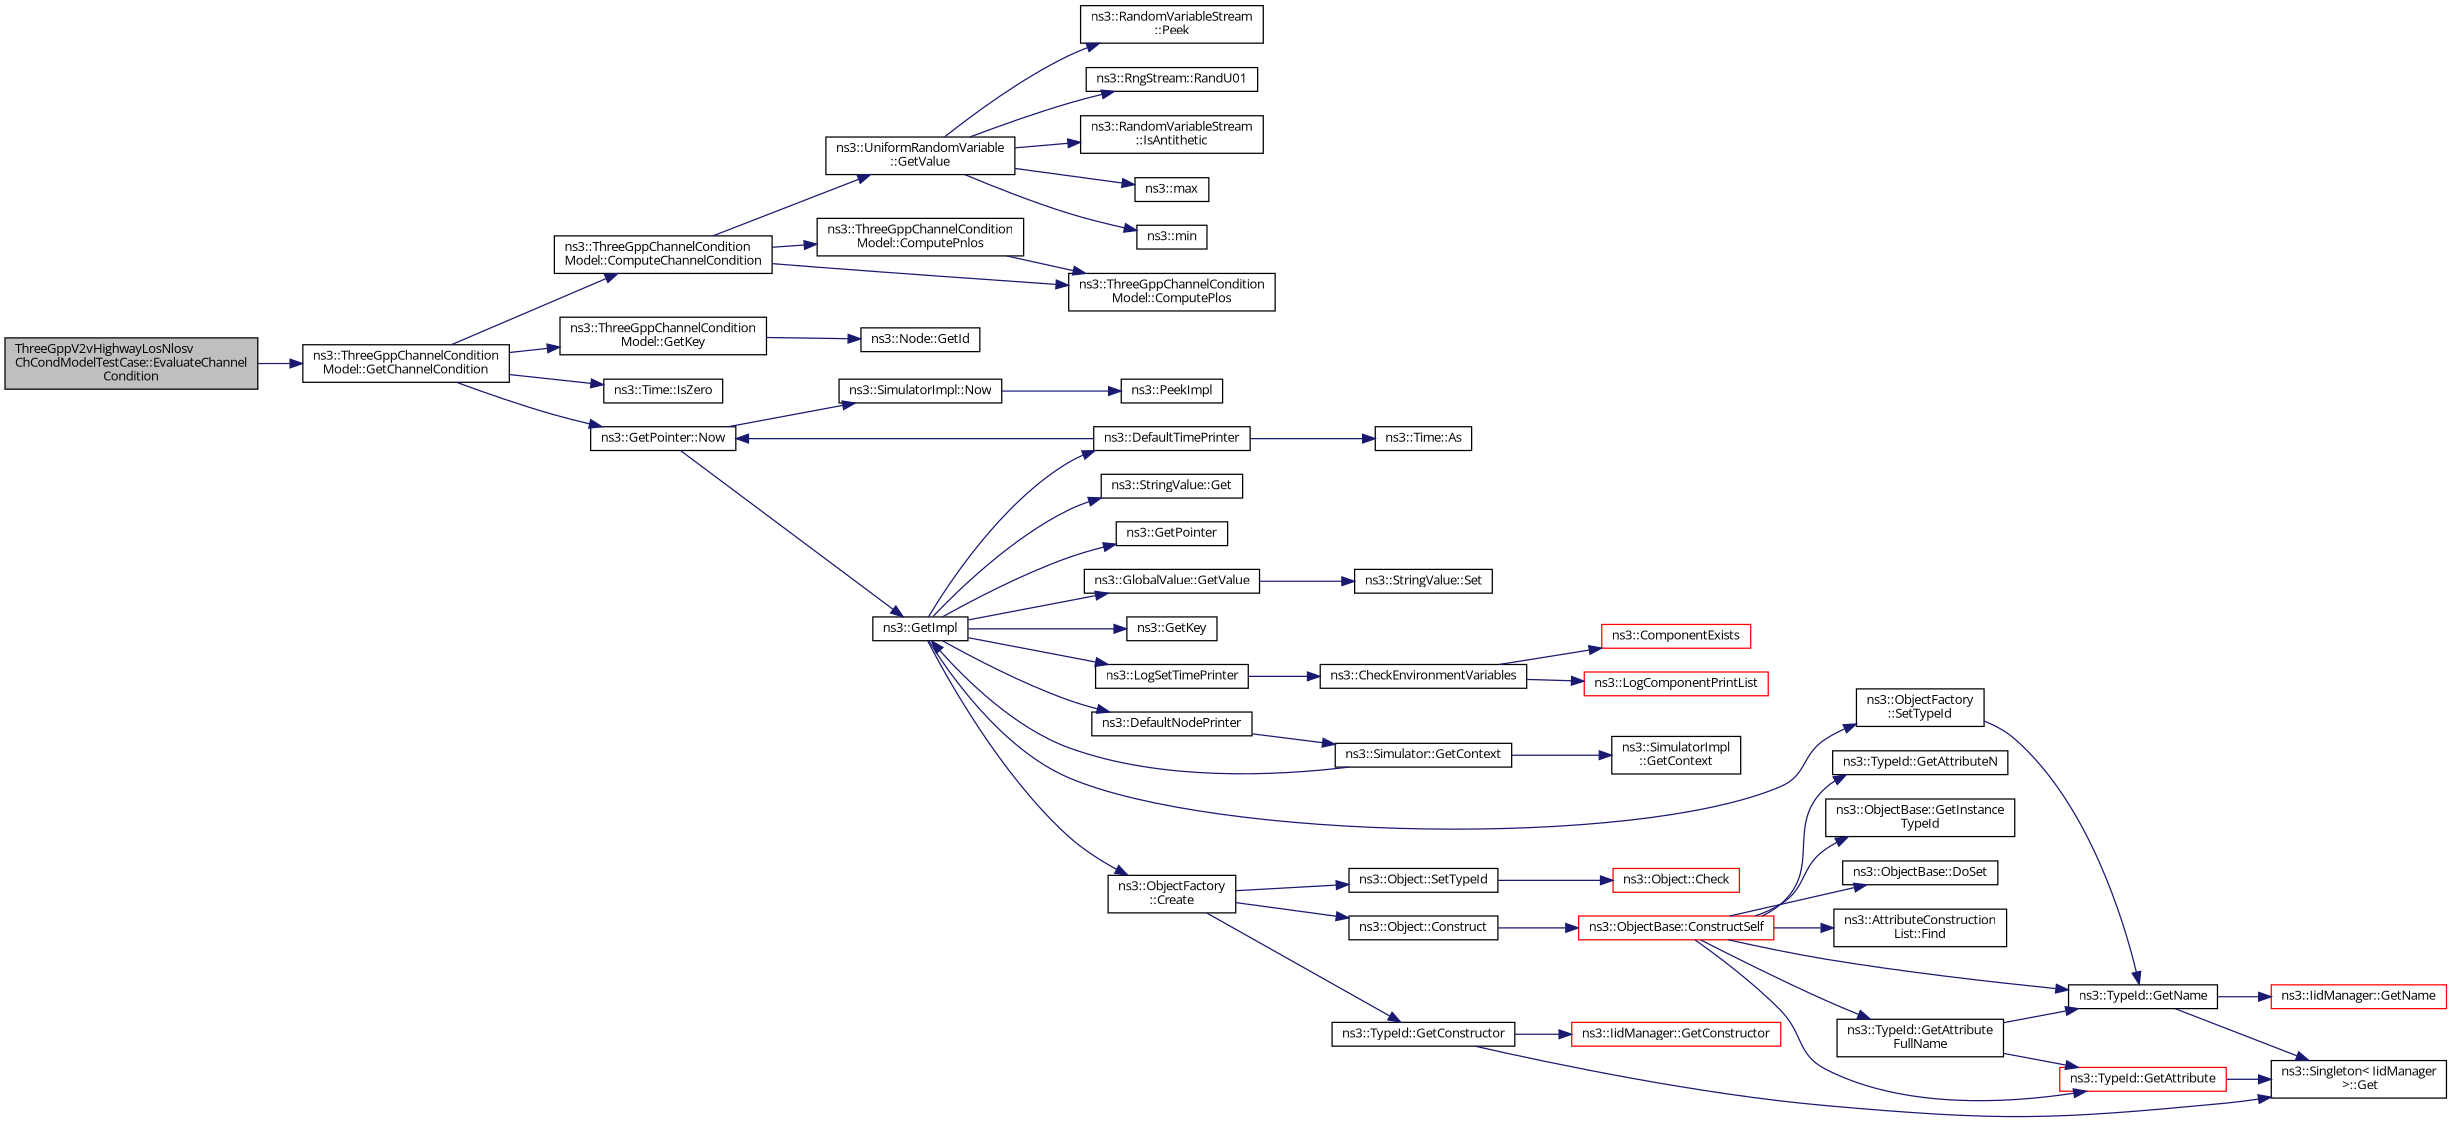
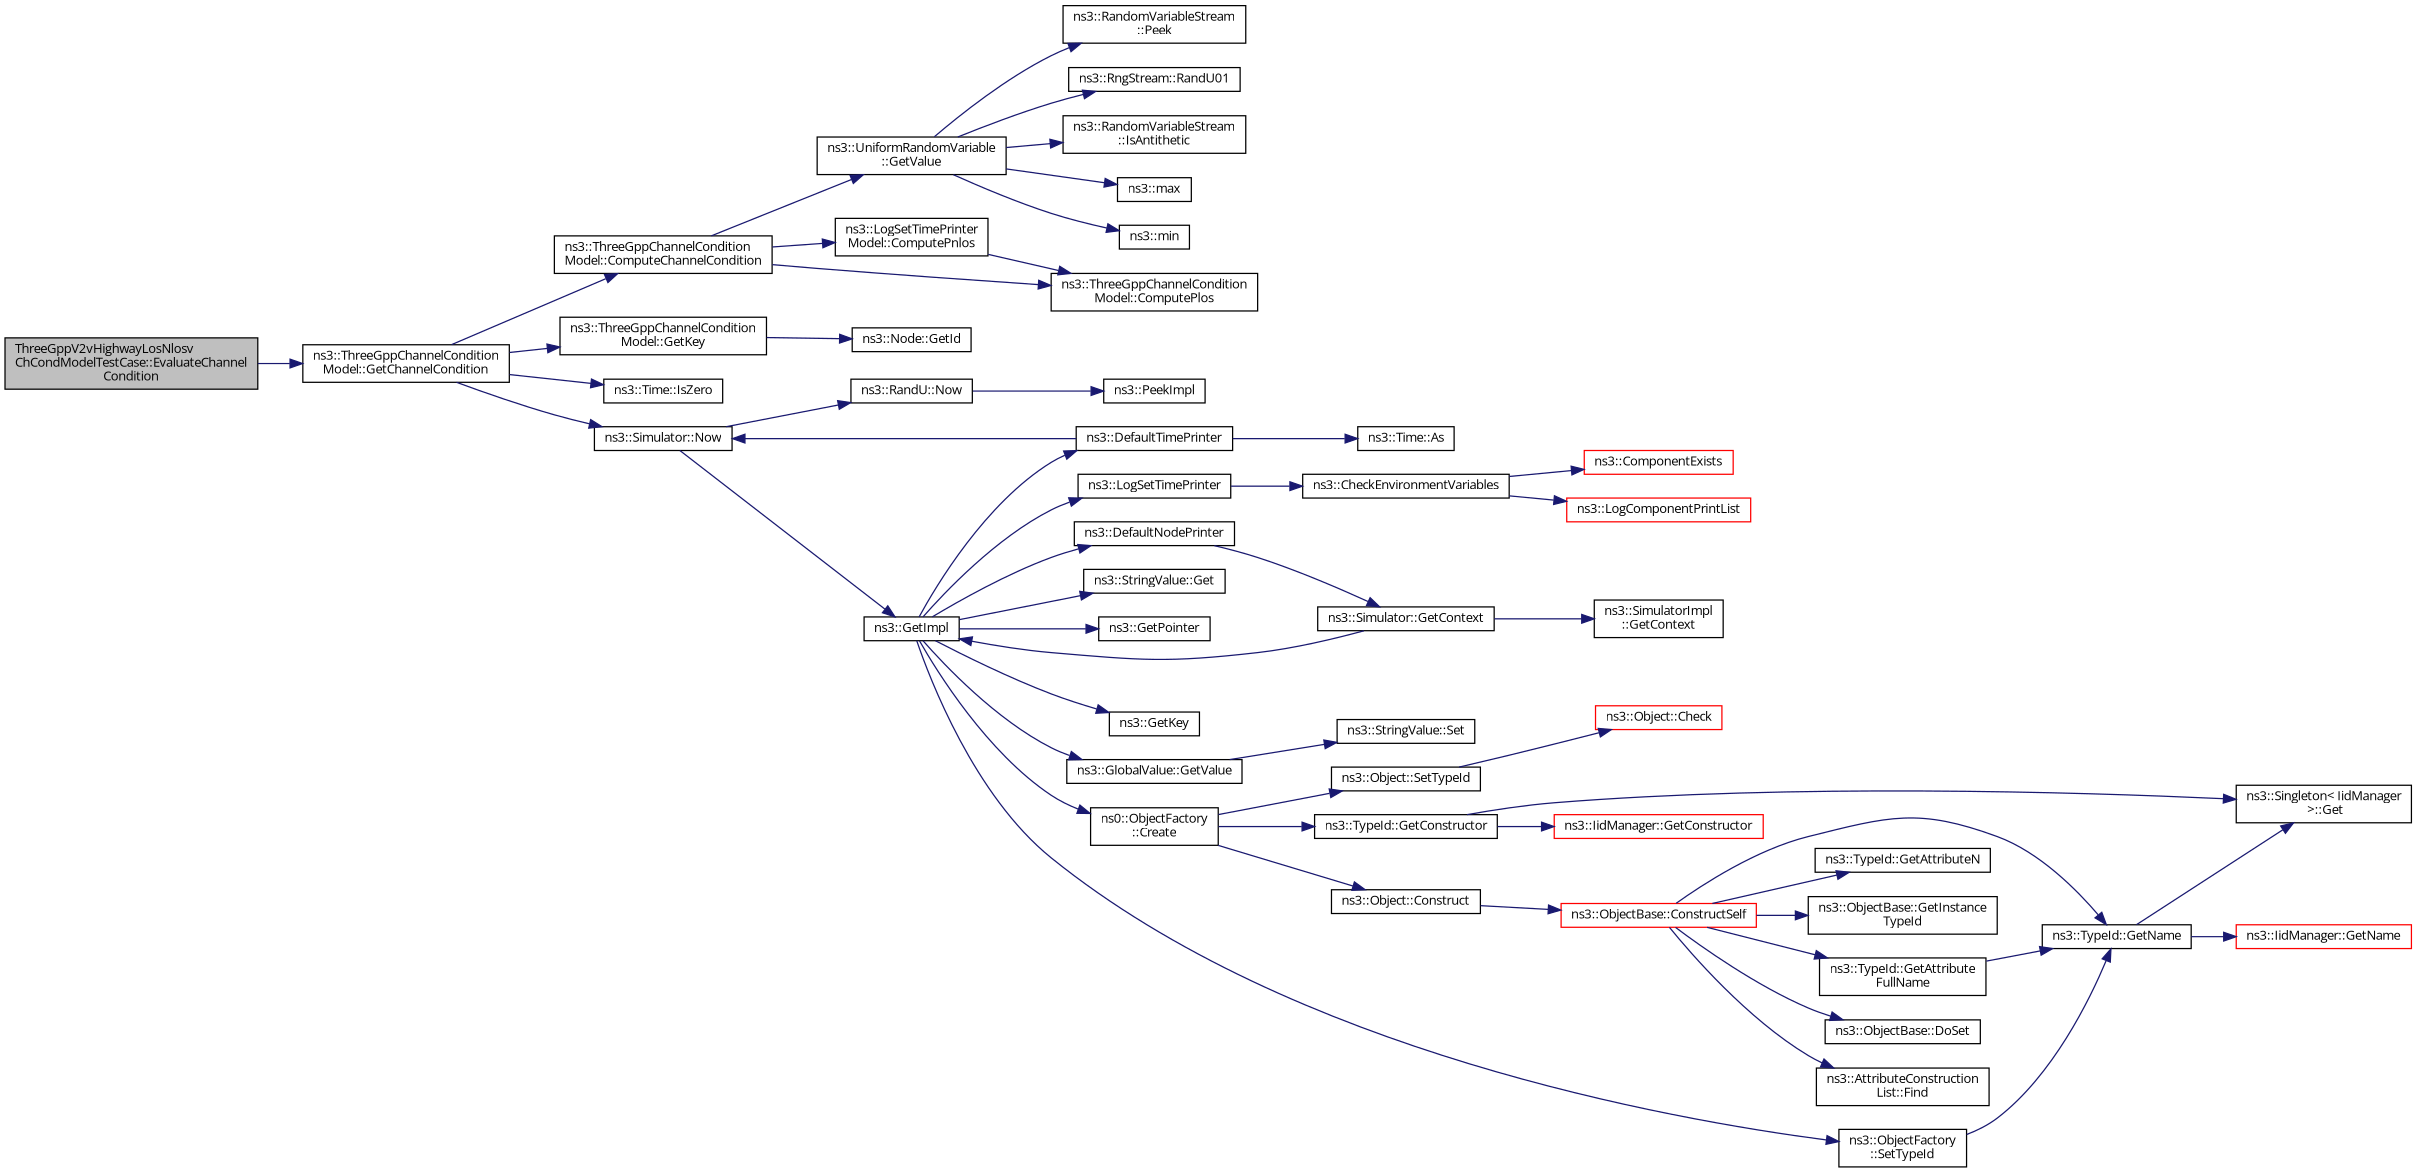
node "ns3::ThreeGppChannelCondition Model::ComputePnlos": label "ns3::ThreeGppChannelCondition Model::ComputePnlos" -> "ns3::LogSetTimePrinter Model::ComputePnlos"
node "ns3::SimulatorImpl::Now": label "ns3::SimulatorImpl::Now" -> "ns3::RandU::Now"
node "ns3::GetPointer::Now": label "ns3::GetPointer::Now" -> "ns3::Simulator::Now"
node "ns3::ObjectFactory ::Create": label "ns3::ObjectFactory ::Create" -> "ns0::ObjectFactory ::Create"
node "ns3::TypeId::GetAttribute": removed
